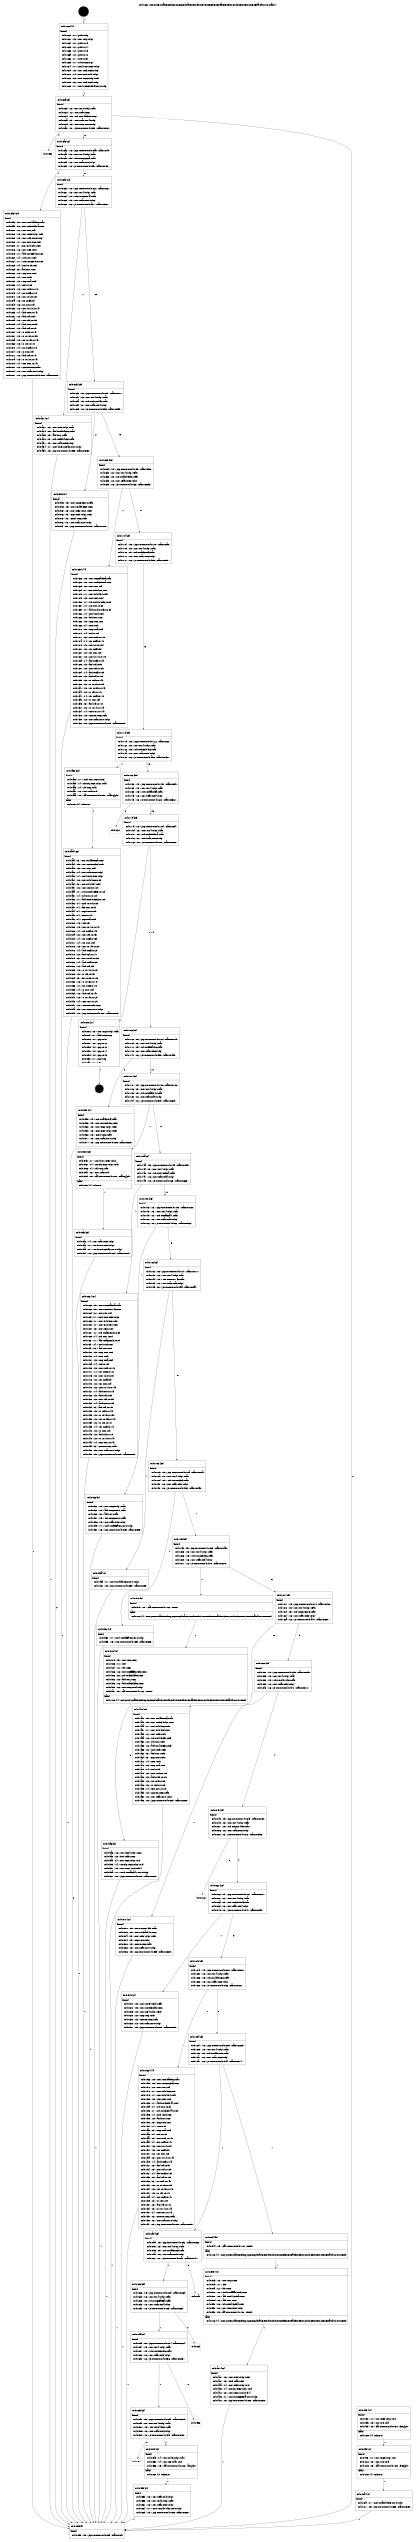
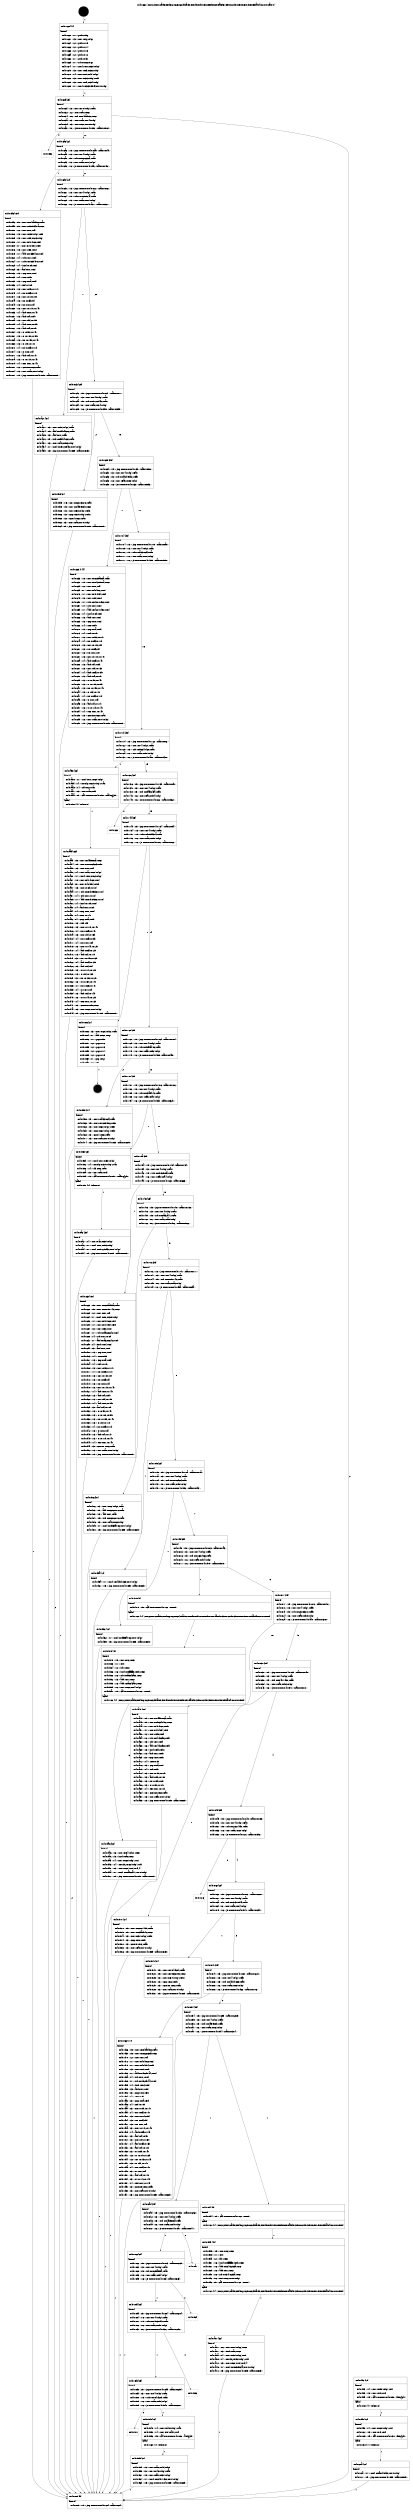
edge "0x40191b [27]" -> "0x401ee9 [5]": now "0x401894 [25]" -> "0x401ee9 [5]"
